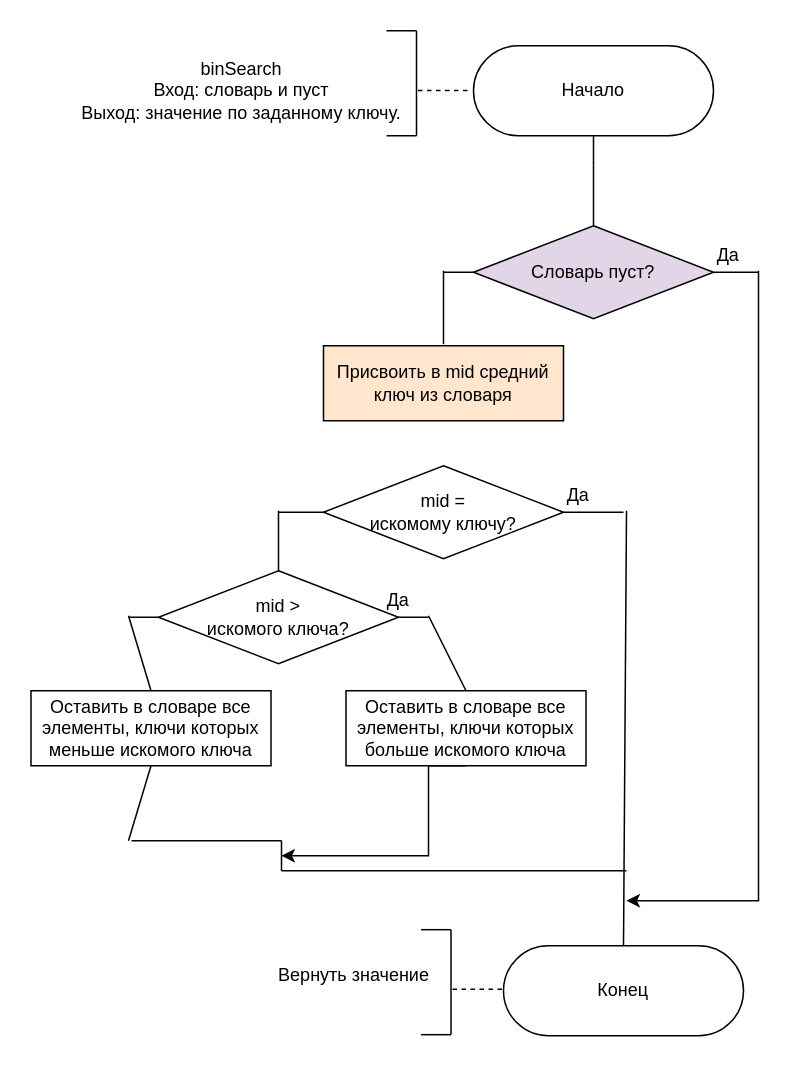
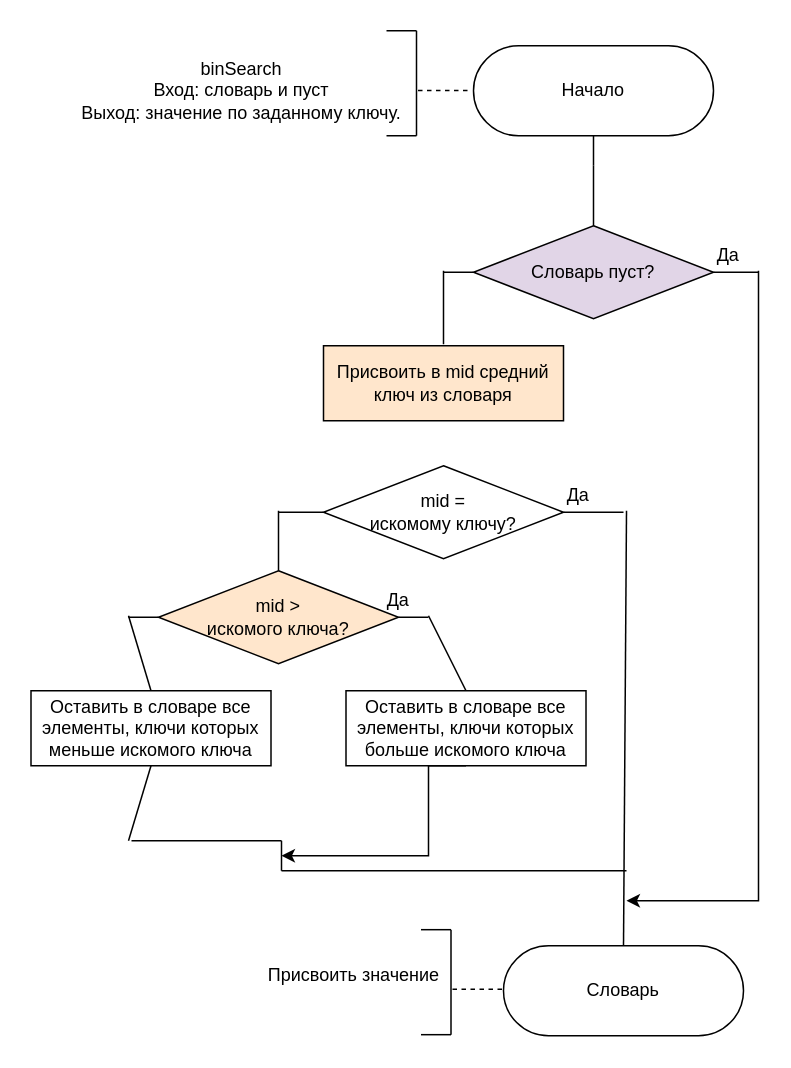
node "mid > искомого ключа?": fillcolor #ffffff -> #ffe6cc
node "Вернуть значение": label "Вернуть значение" -> "Присвоить значение"
node "Конец": label "Конец" -> "Словарь"
